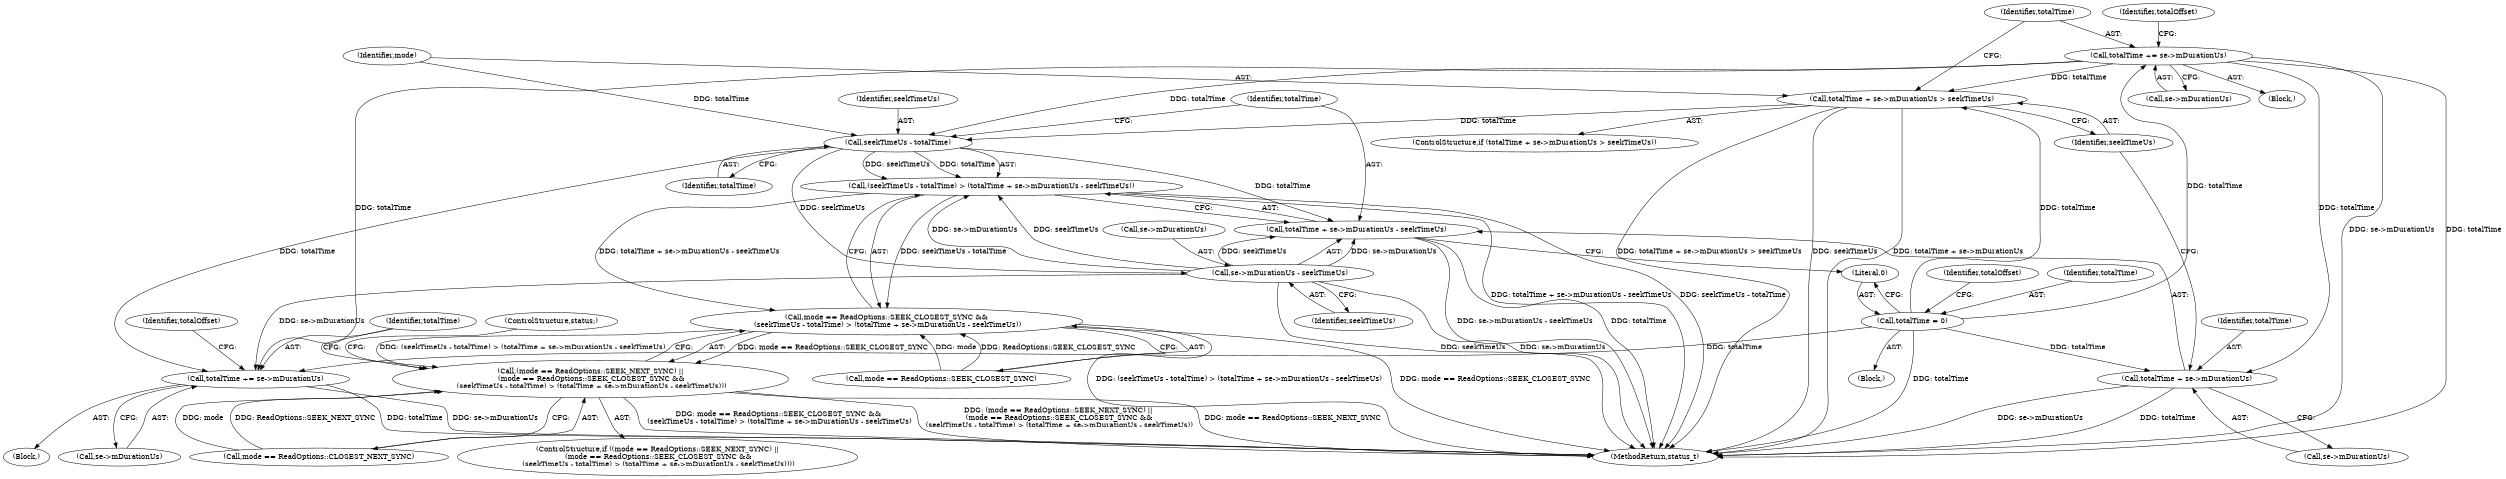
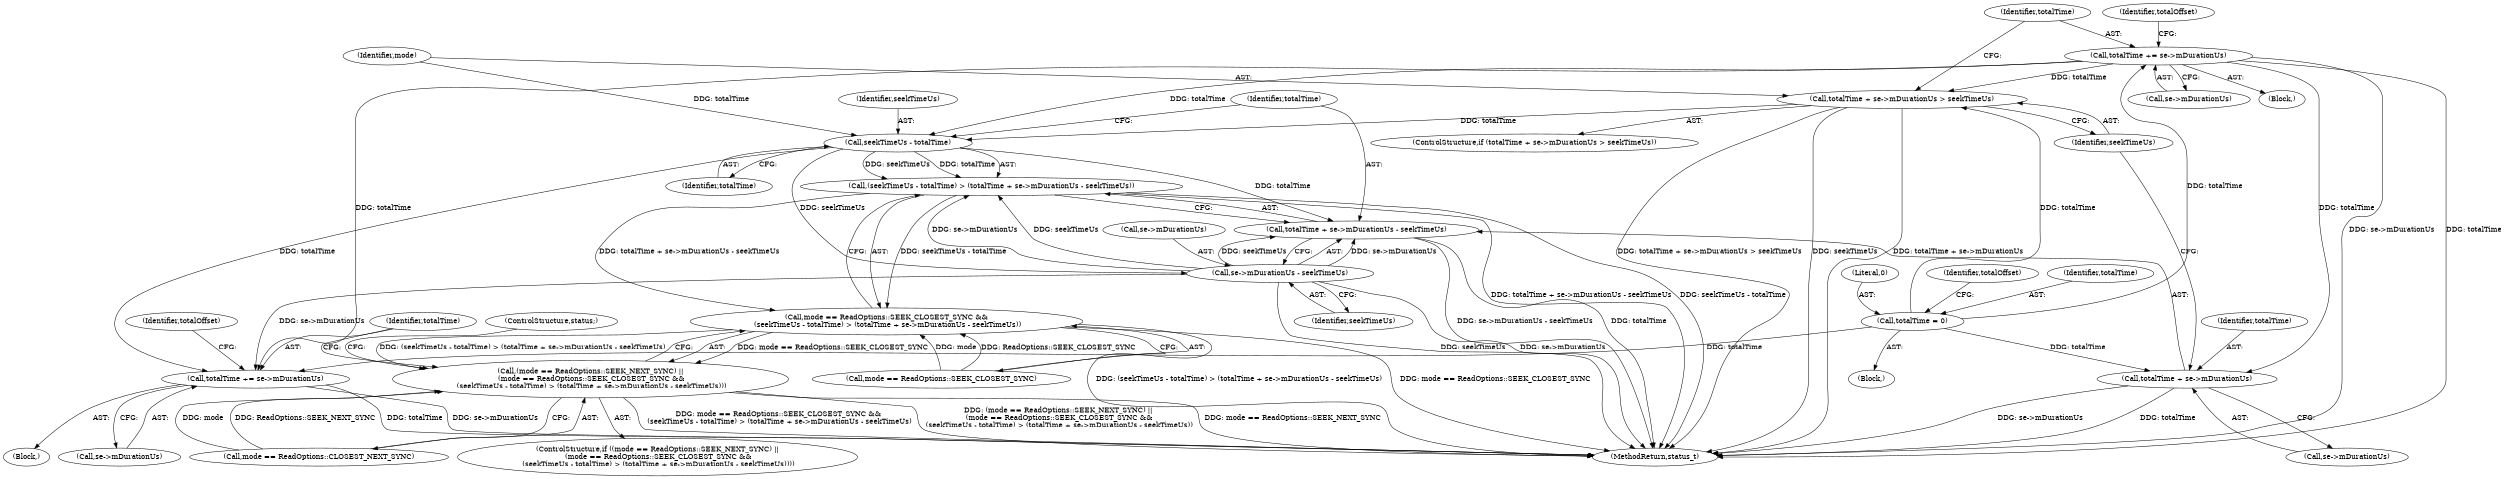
edge "(Call,totalTime + se->mDurationUs - seekTimeUs)" -> "(Literal,0)": now "(Call,totalTime + se->mDurationUs - seekTimeUs)" -> "(Call,se->mDurationUs - seekTimeUs)"
edge "(Call,totalTime = 0)" -> "(Literal,0)": removed, label "CFG:"
edge "(Call,totalTime = 0)" -> "(MethodReturn,status_t)": removed, label "DDG: totalTime"
